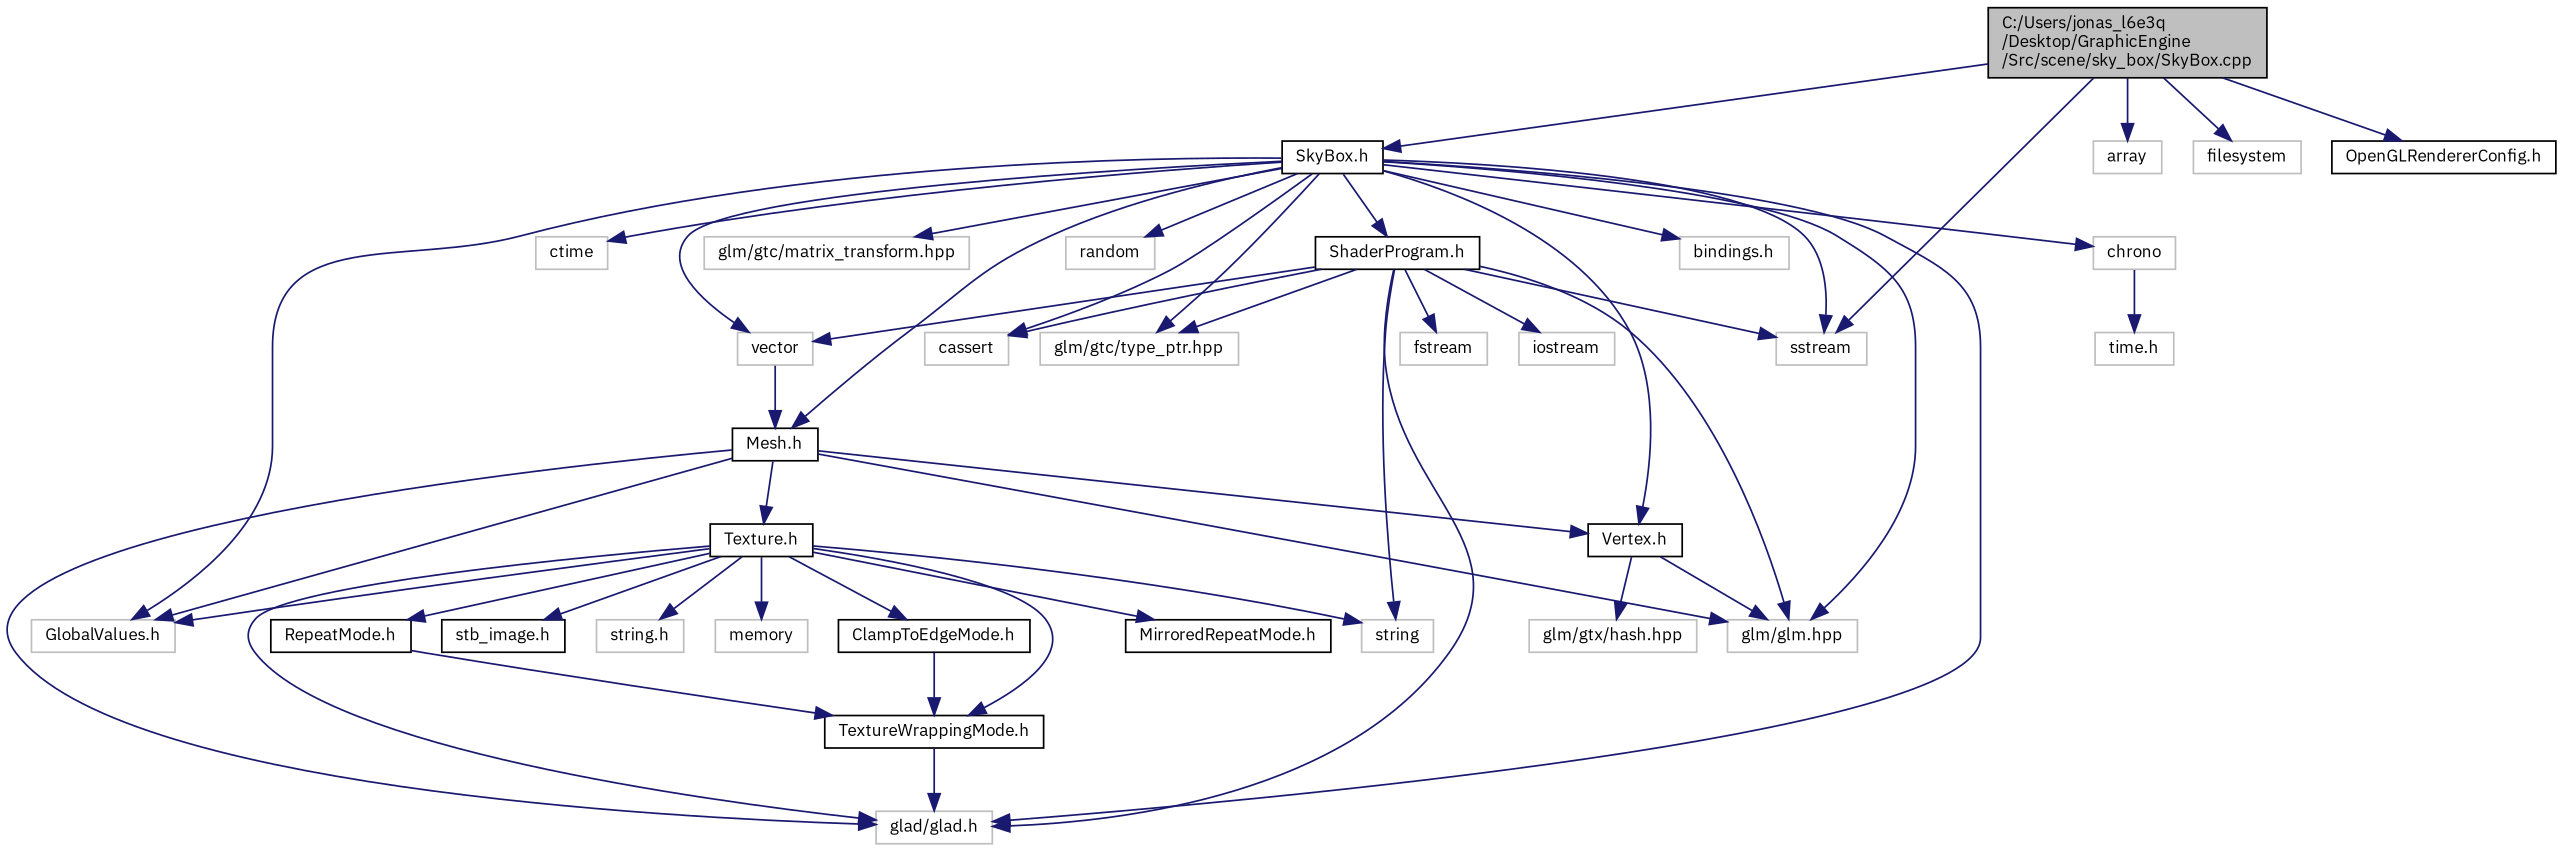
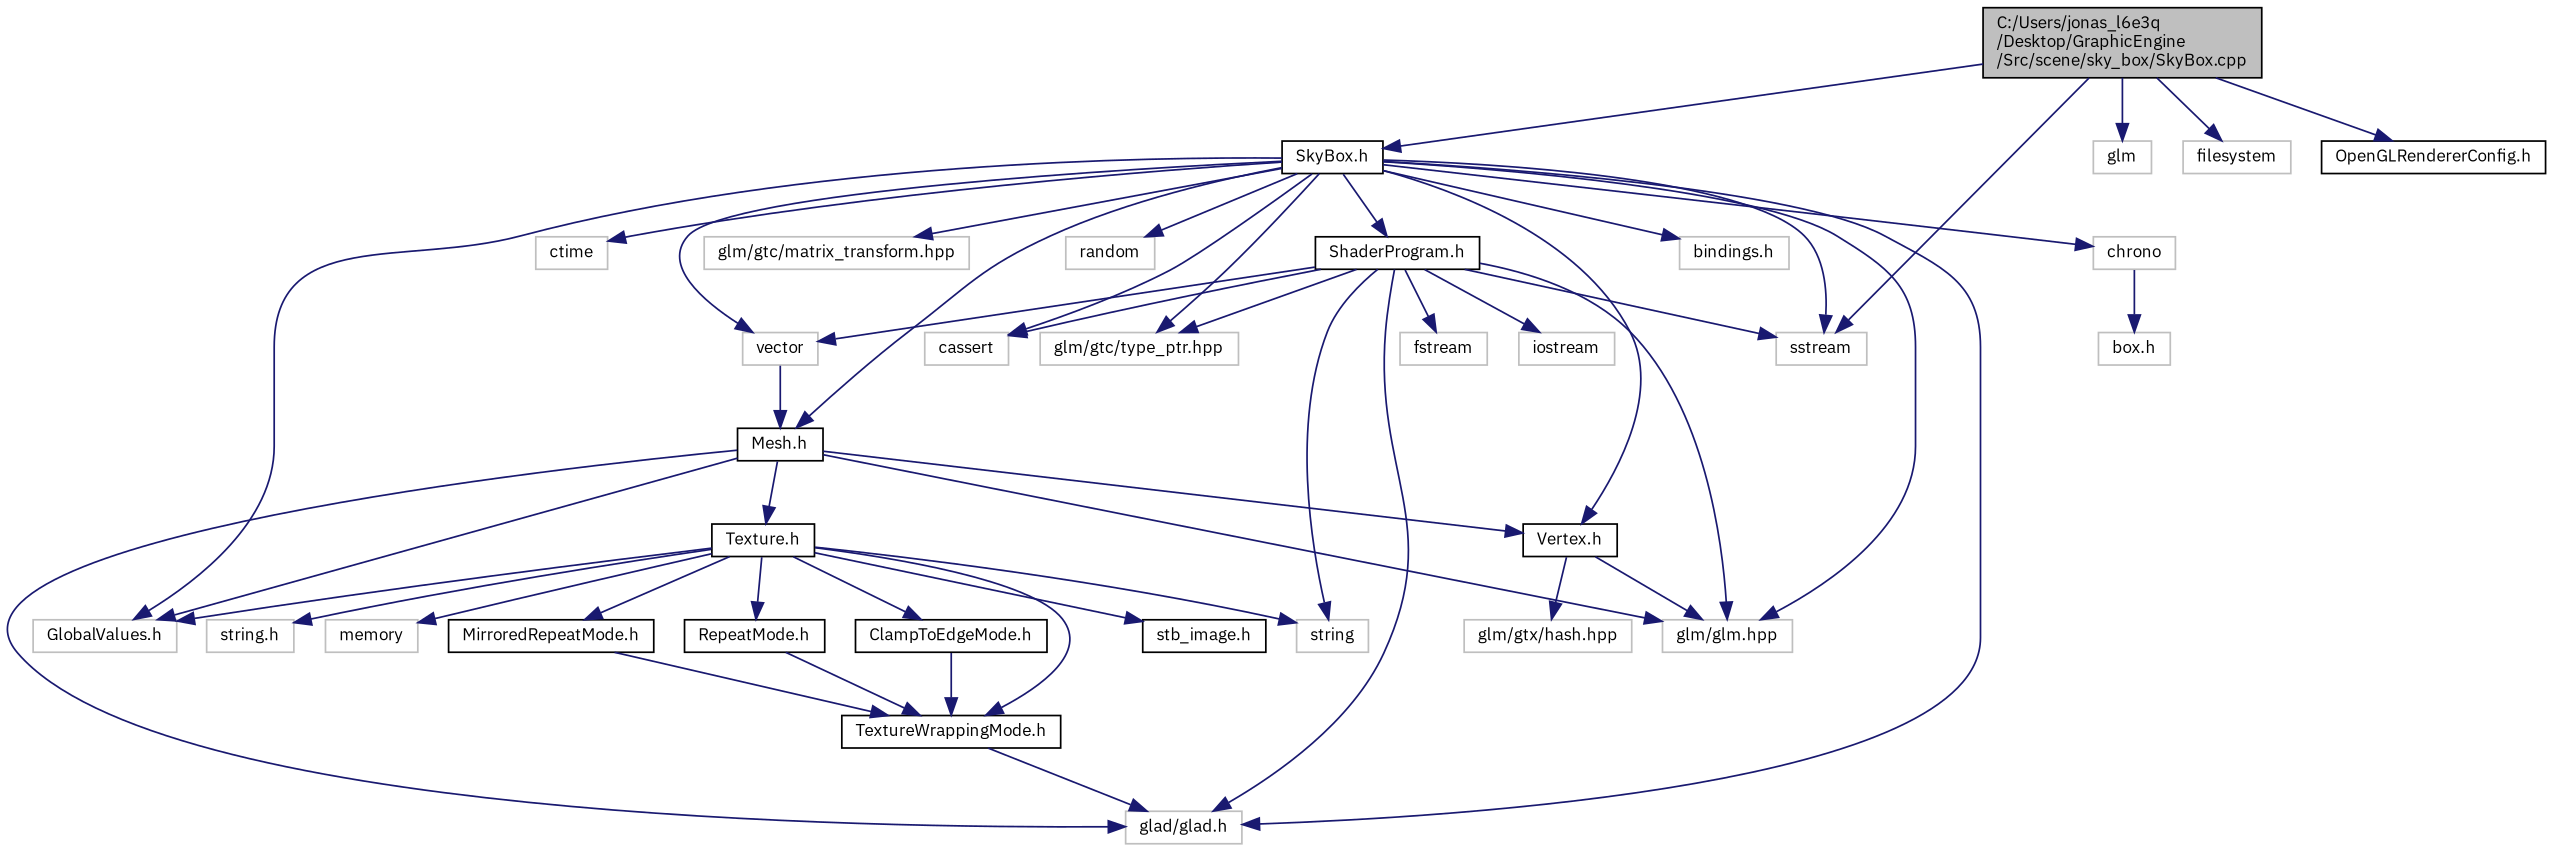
node "array": label "array" -> "glm"
node "time.h": label "time.h" -> "box.h"
edge "MirroredRepeatMode.h" -> "TextureWrappingMode.h": added
edge "Texture.h" -> "glad/glad.h": removed
